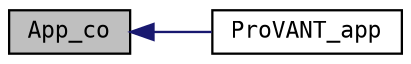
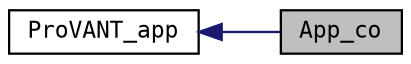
edge "ProVANT_app" -> "App_co": reversed
